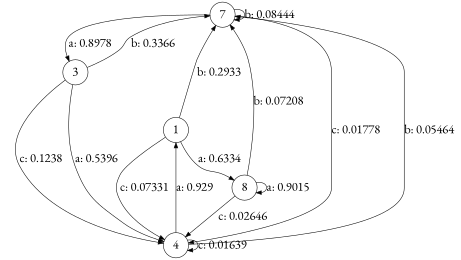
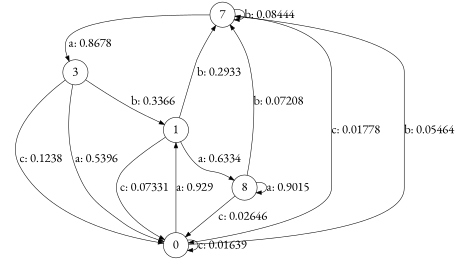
edge "3" -> "7": now "3" -> "1"
edge "7" -> "3": label "a: 0.8978   " -> "a: 0.8678   "
node "4": label "4" -> "0"
